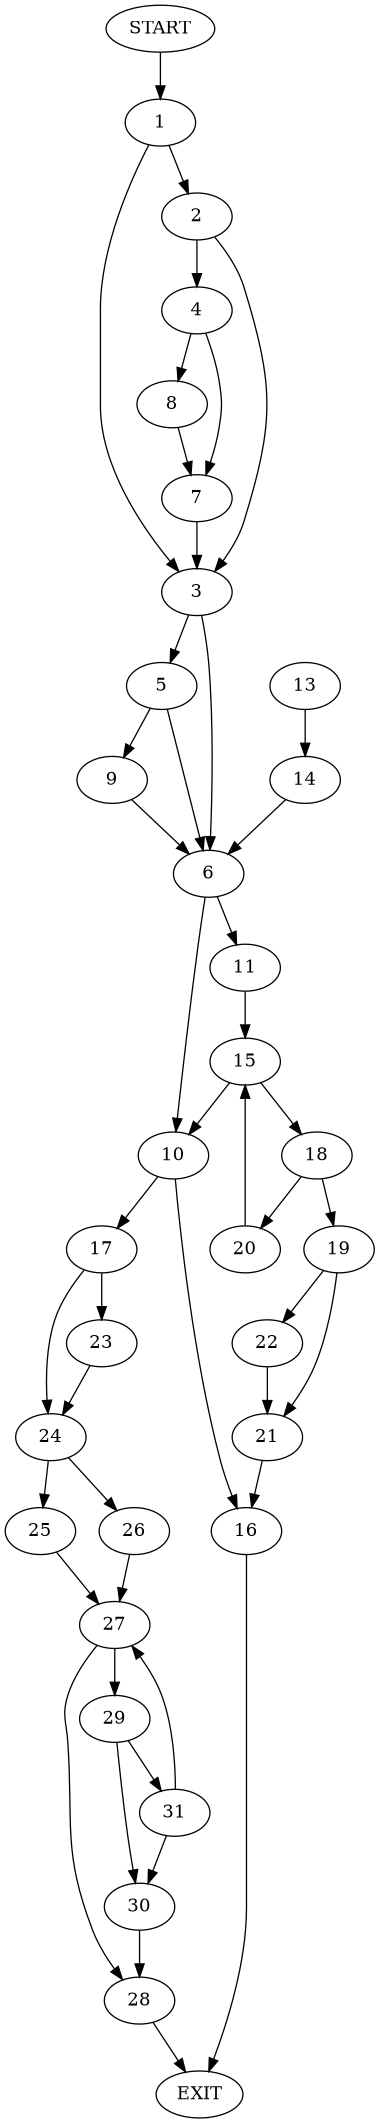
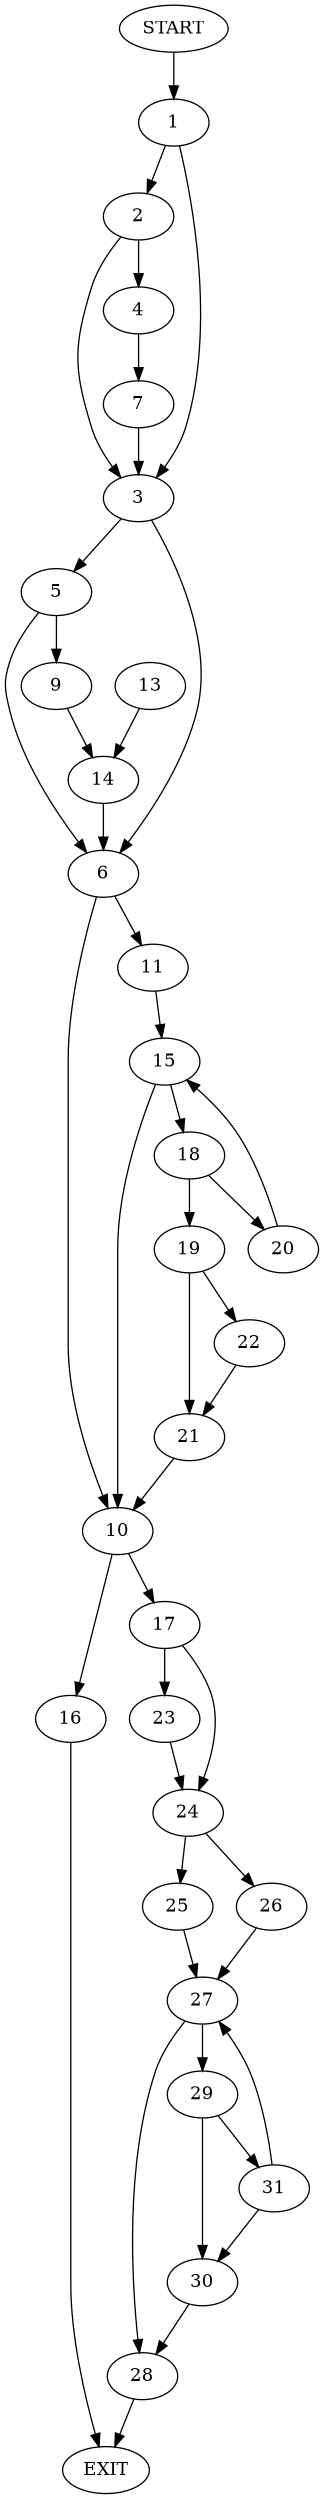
node "8": removed
edge "9" -> "6": now "9" -> "14"
edge "21" -> "16": now "21" -> "10"
